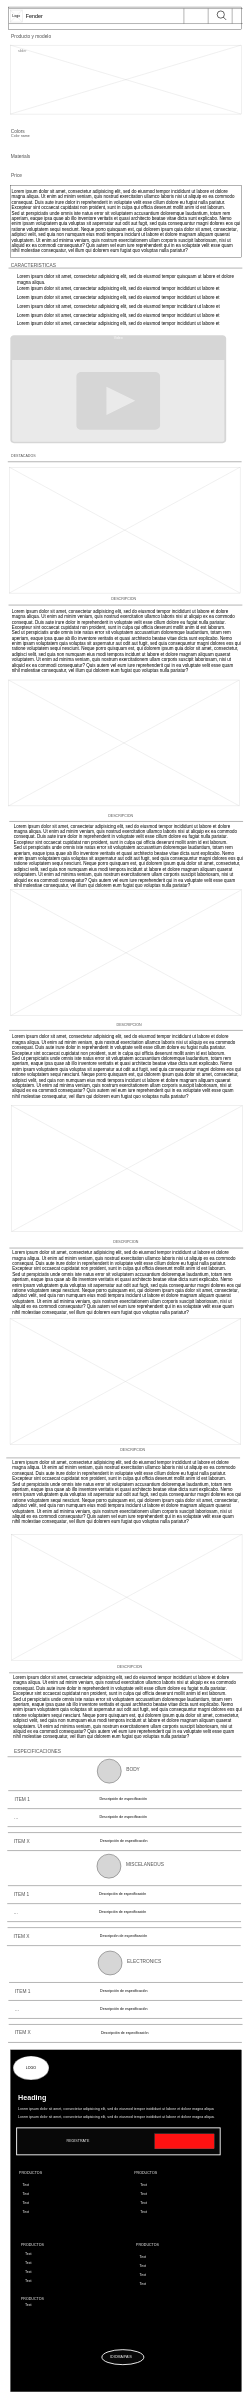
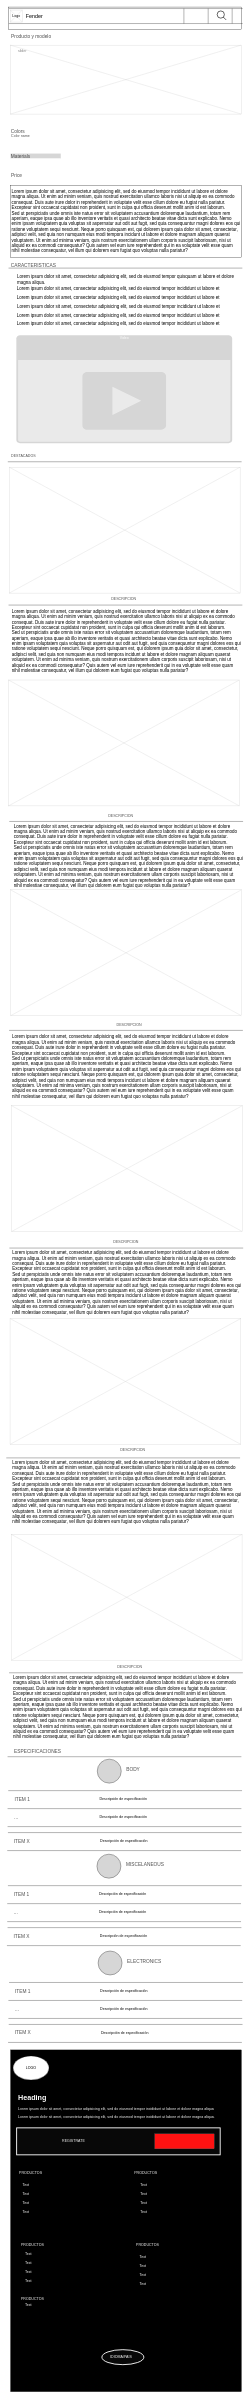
node "Materials": fillcolor #ffffff -> #d6d6d6
node "Video": moved (118, 389) -> (124, 389)
node "REGISTRATE": moved (78, 2142) -> (74, 2142)
